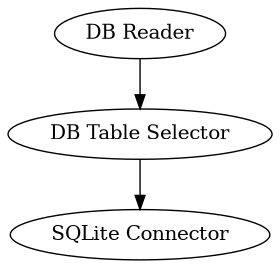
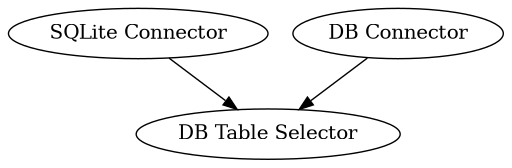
node "DB Reader": label "DB Reader" -> "DB Connector"
edge "DB Table Selector" -> "SQLite Connector": reversed
